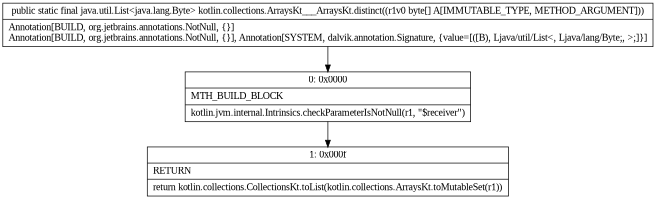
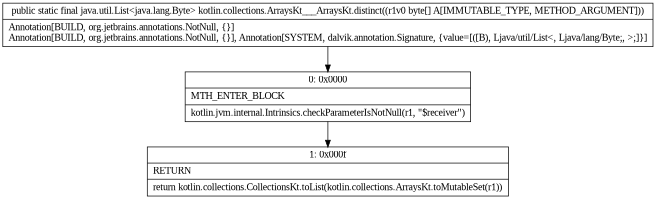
node "0: 0x0000": text "MTH_BUILD_BLOCK" -> "MTH_ENTER_BLOCK"
